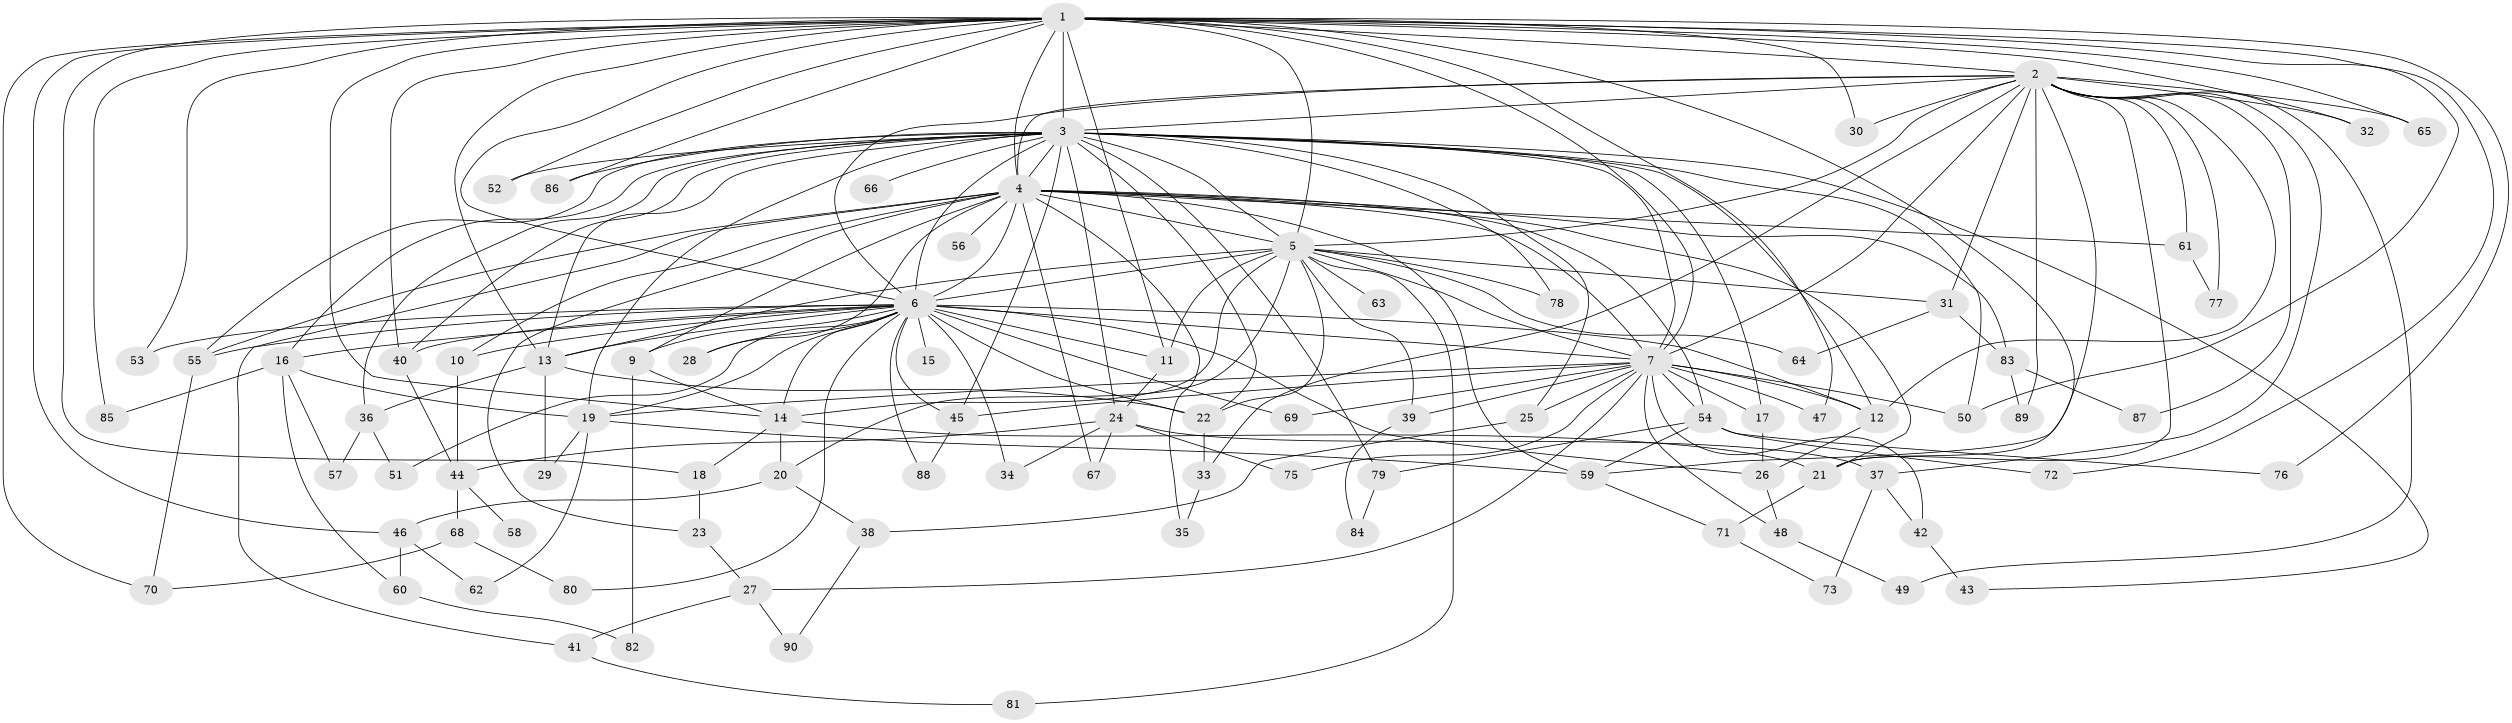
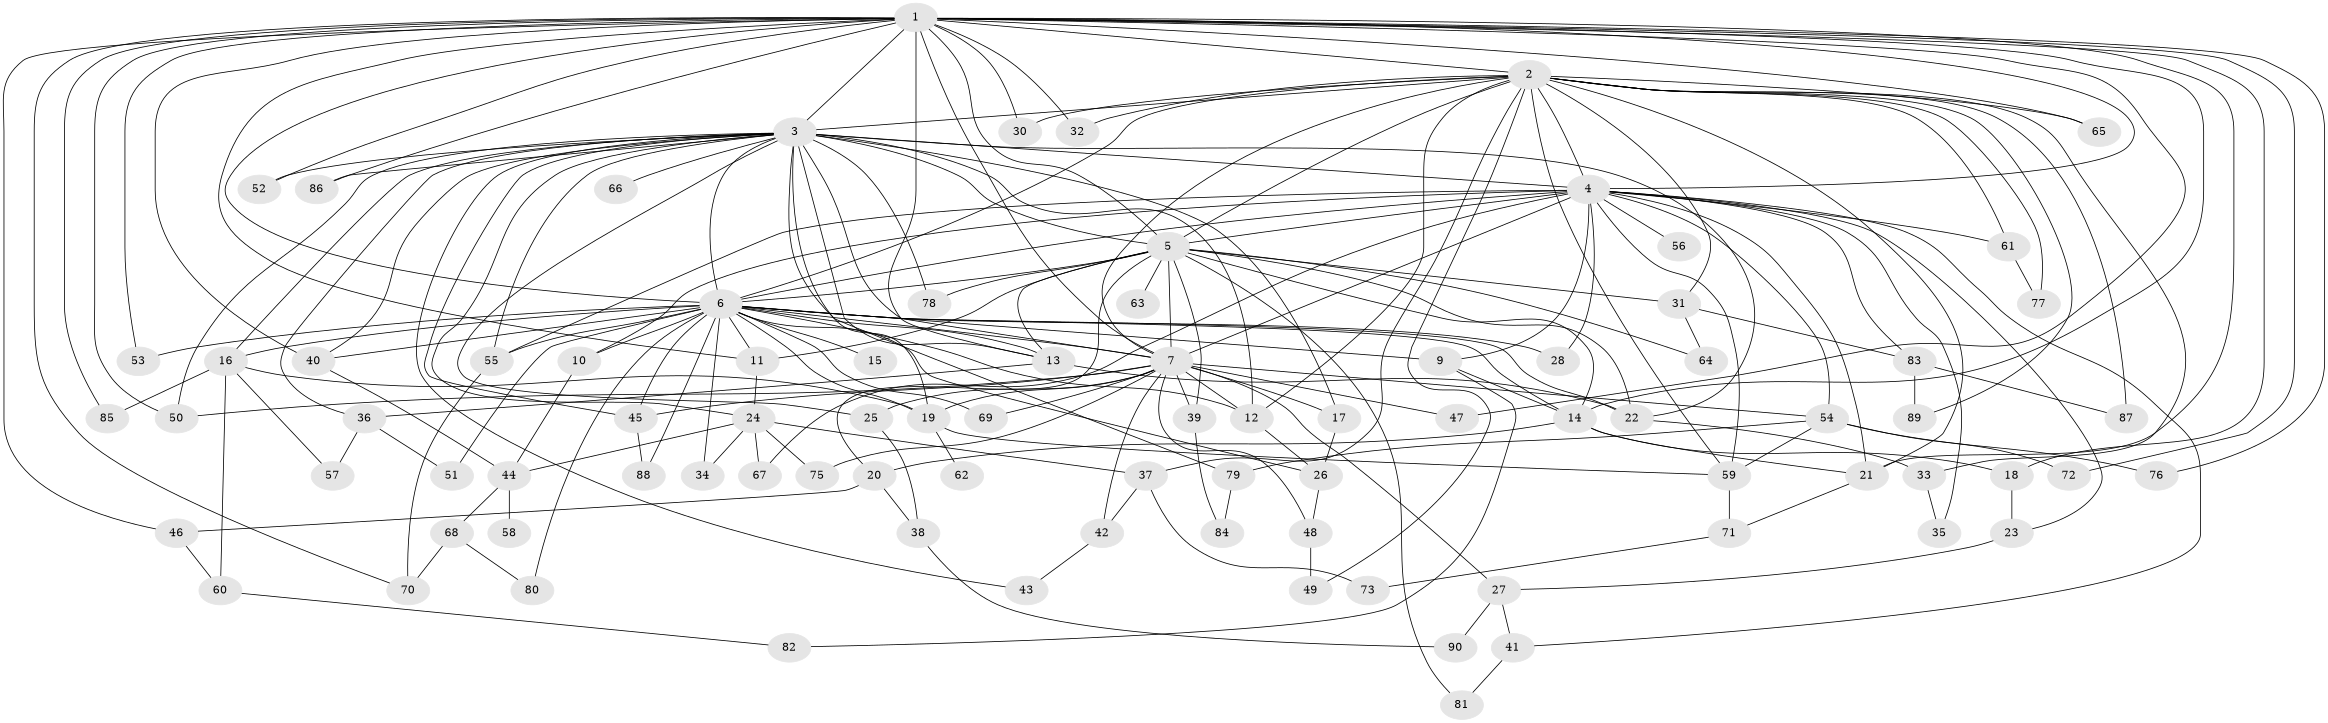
node "29": removed
edge "46" -- "62": removed
